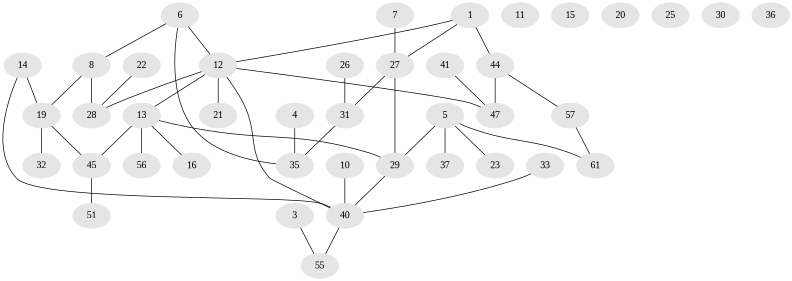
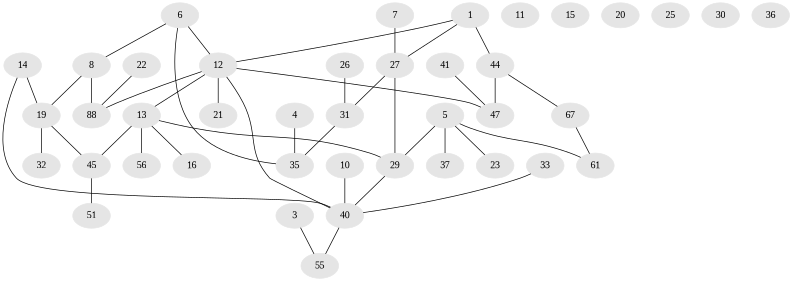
node "28": label "28" -> "88"
node "57": label "57" -> "67"
